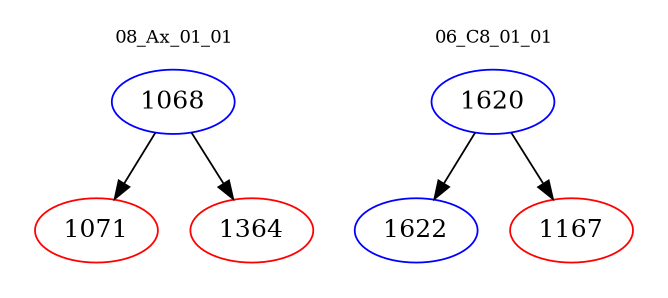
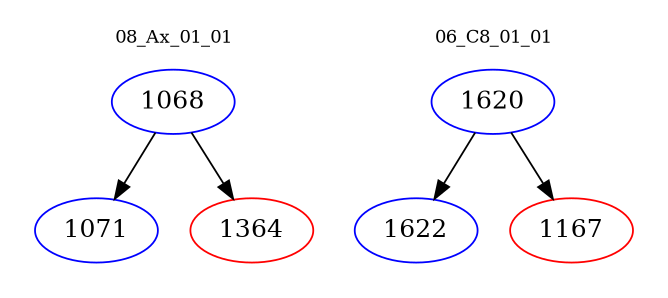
node "1071": color red -> blue
